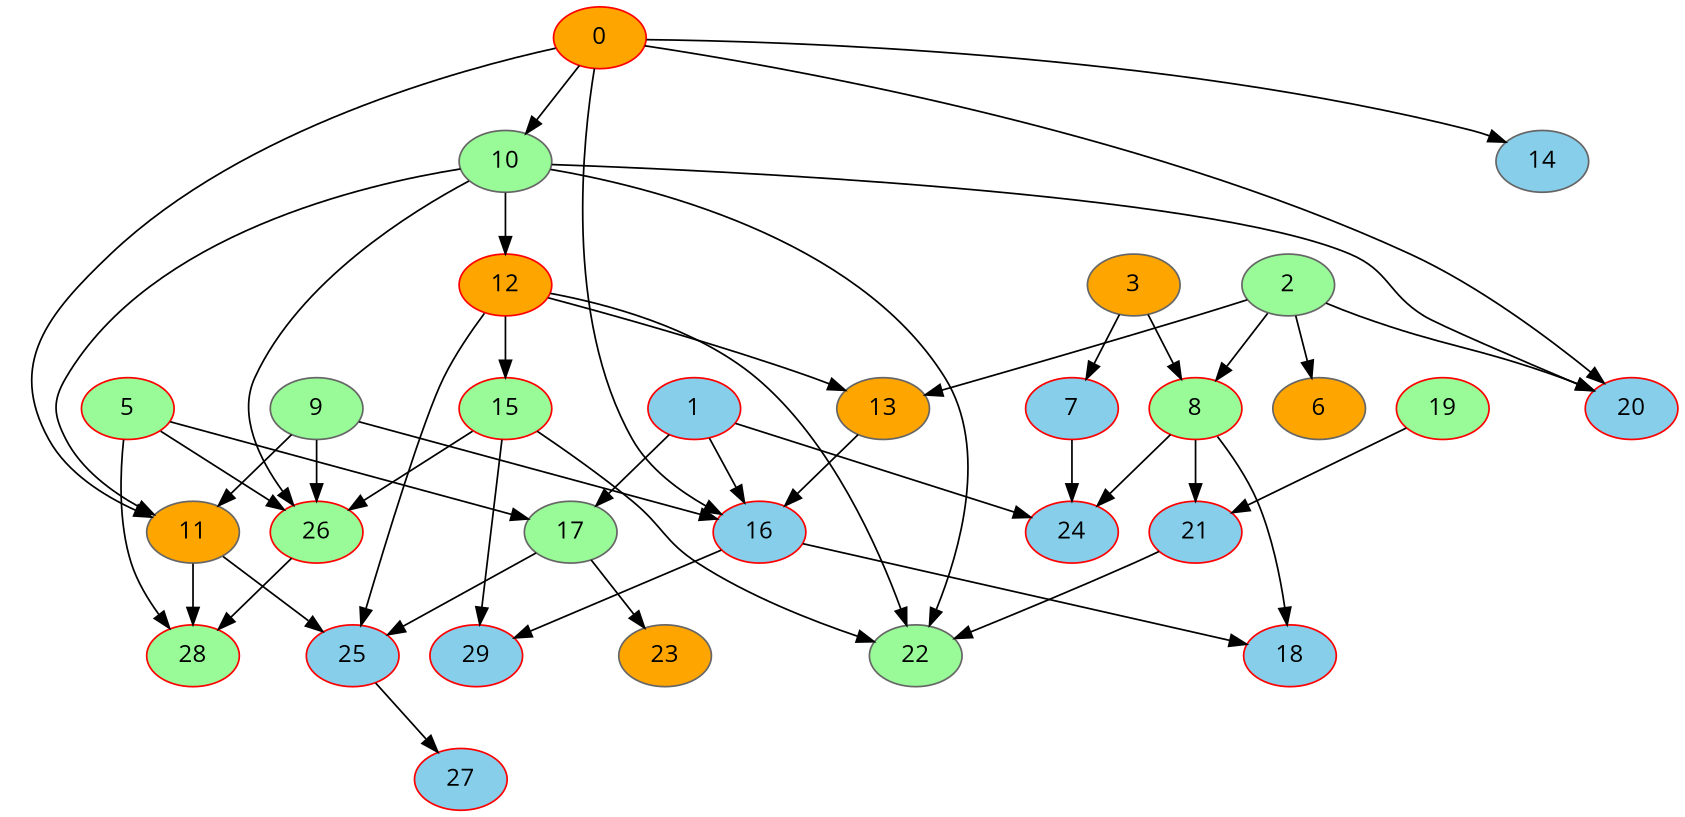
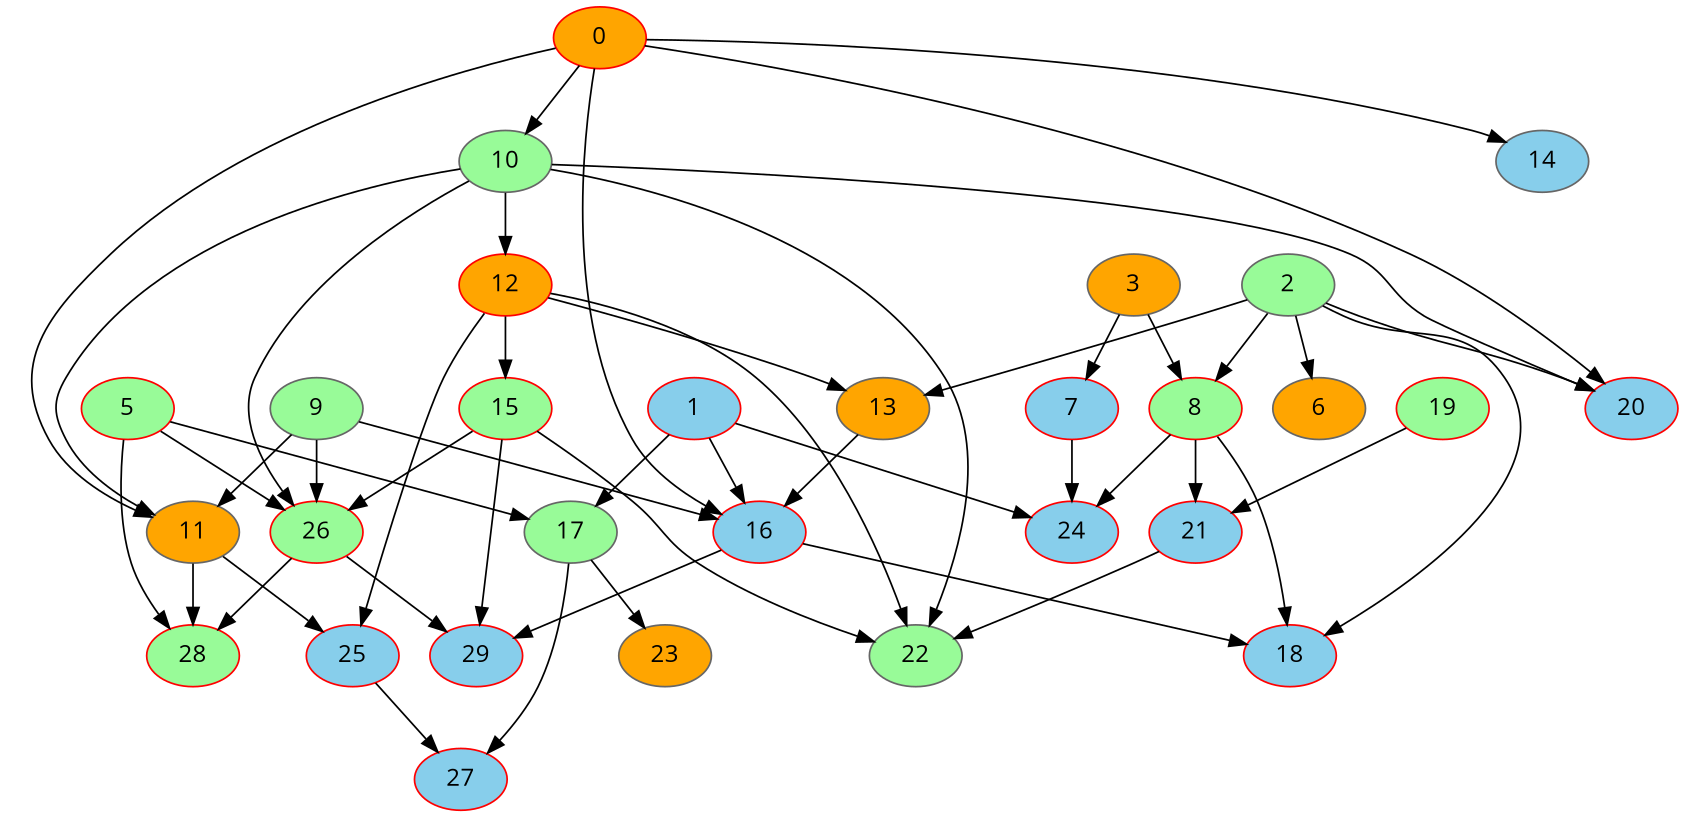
edge "2" -> "18": added
edge "26" -> "29": added
edge "17" -> "25": now "17" -> "27"
